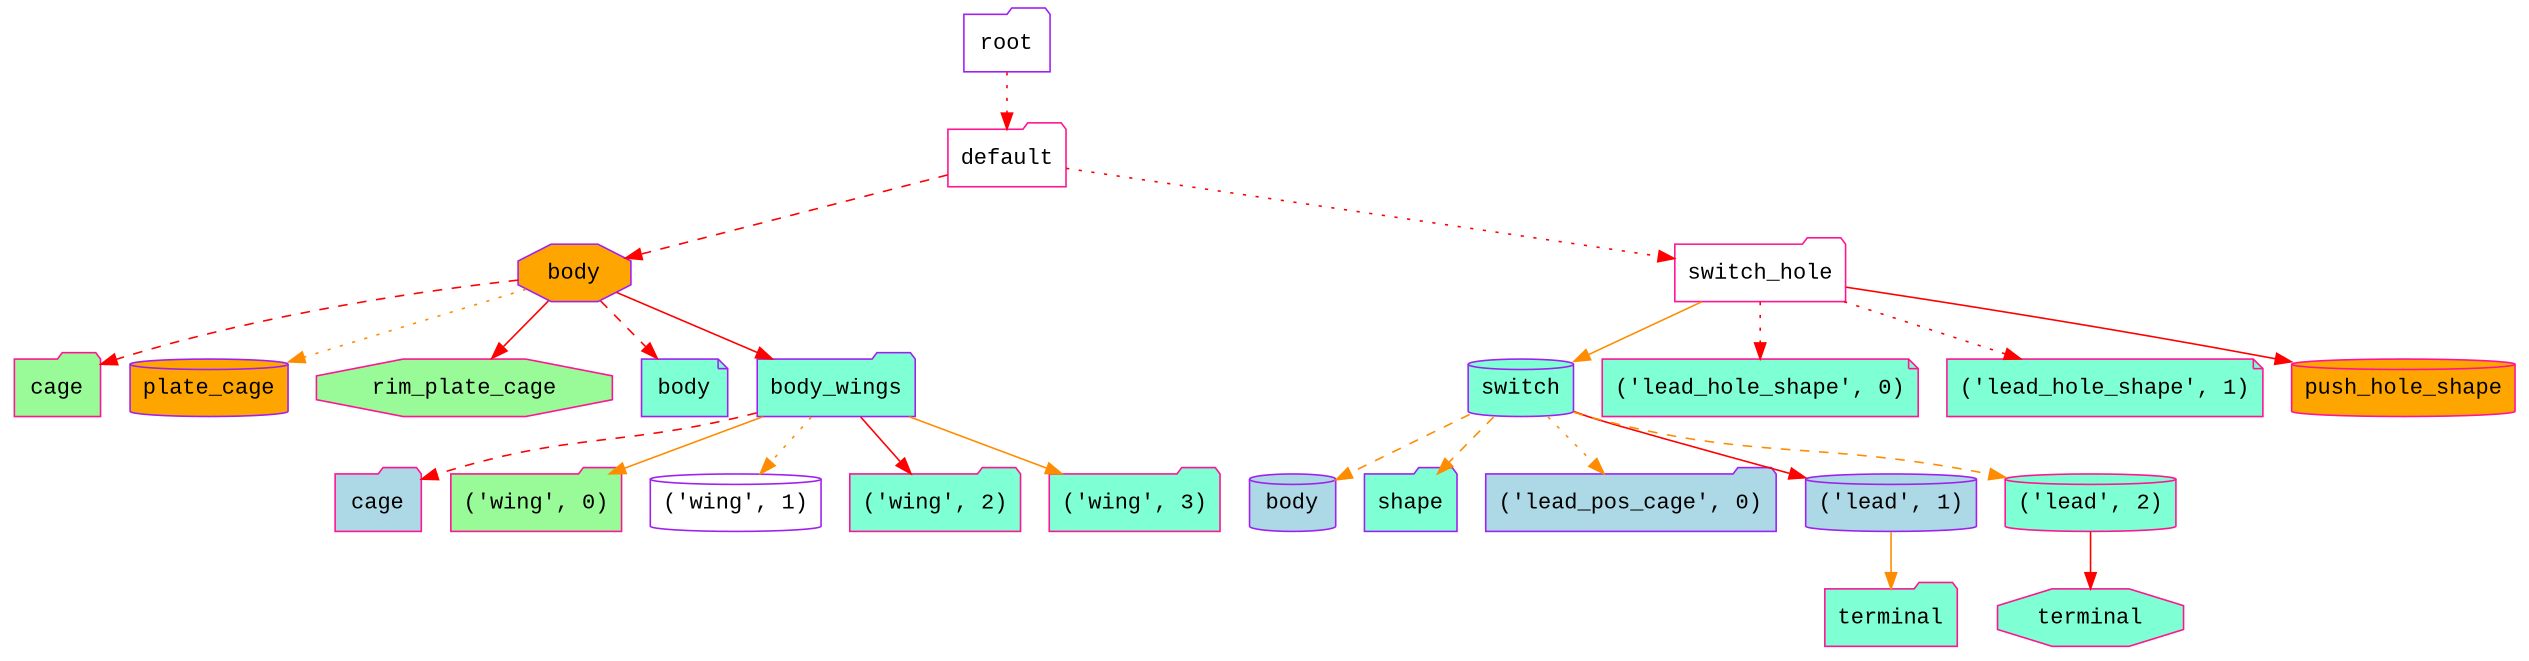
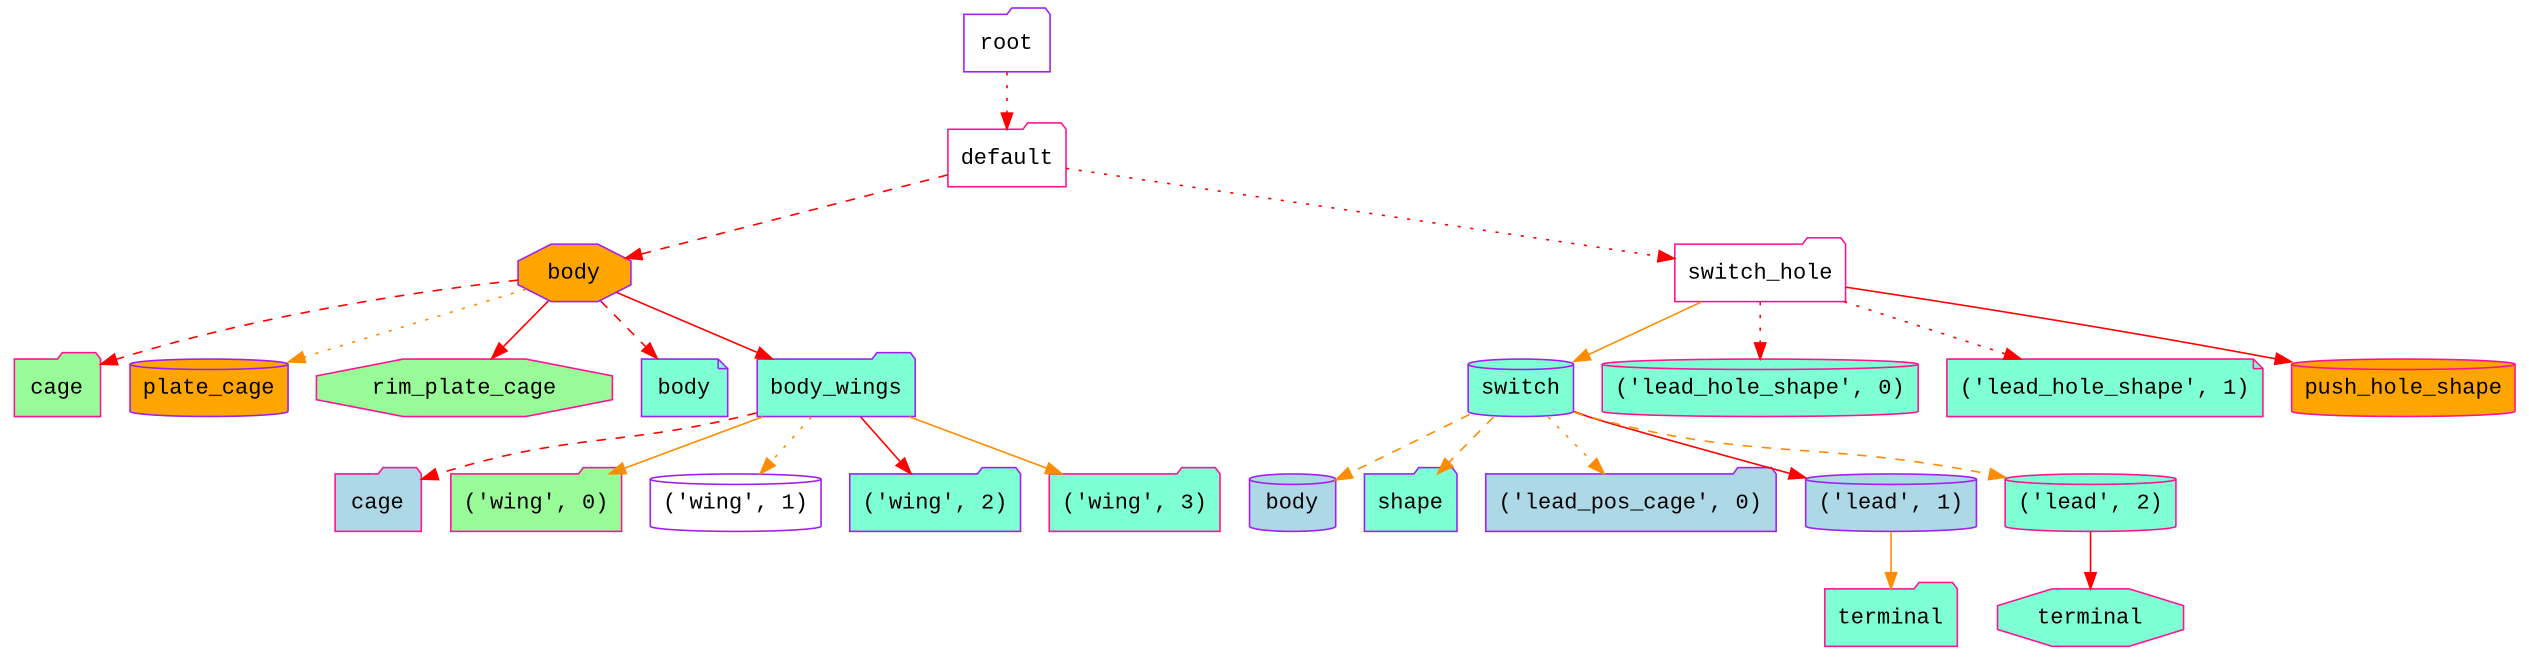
node "('lead_hole_shape', 0)": shape note -> cylinder
node "('wing', 2)": color deeppink -> purple
